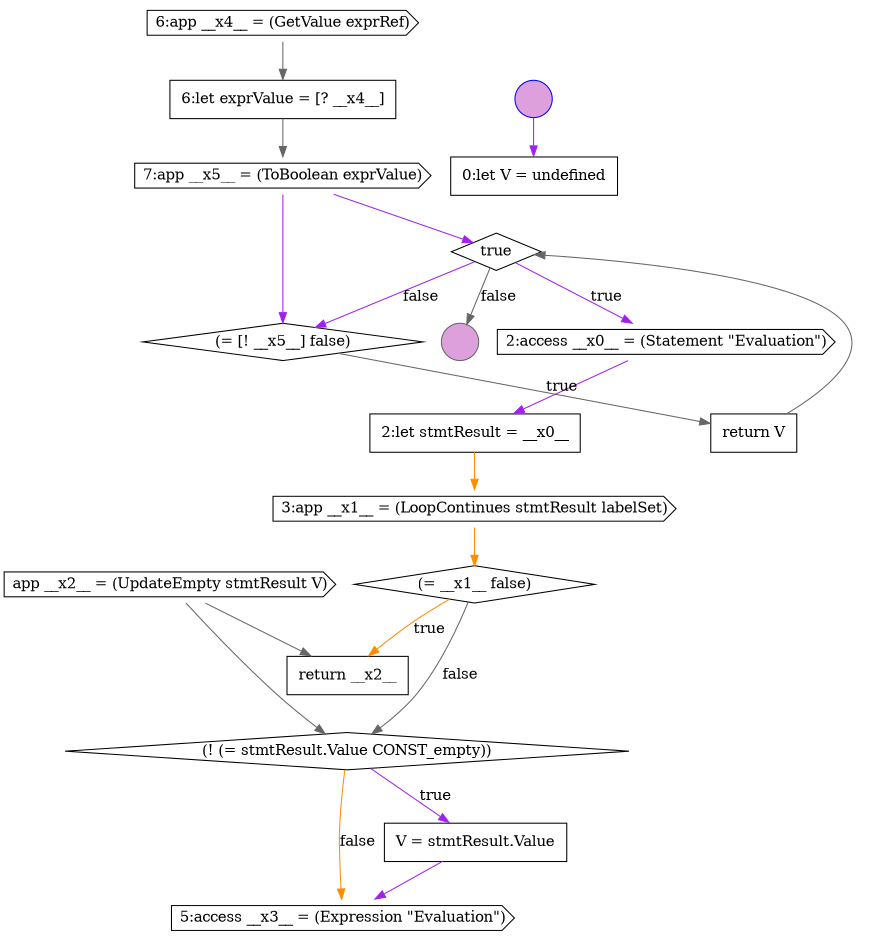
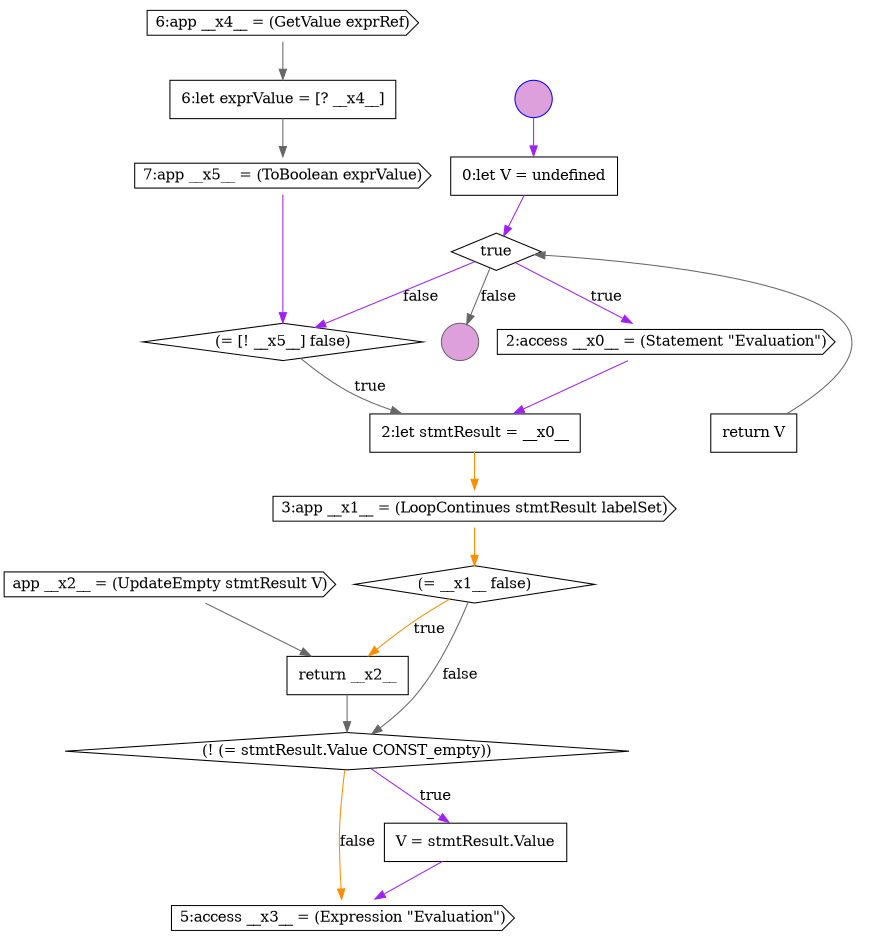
edge "7:app __x5__ = (ToBoolean exprValue)" -> "true": now "0:let V = undefined" -> "true"
edge "(= [! __x5__] false)" -> "return V": now "(= [! __x5__] false)" -> "2:let stmtResult = __x0__"
edge "app __x2__ = (UpdateEmpty stmtResult V)" -> "(! (= stmtResult.Value CONST_empty))": now "return __x2__" -> "(! (= stmtResult.Value CONST_empty))"
